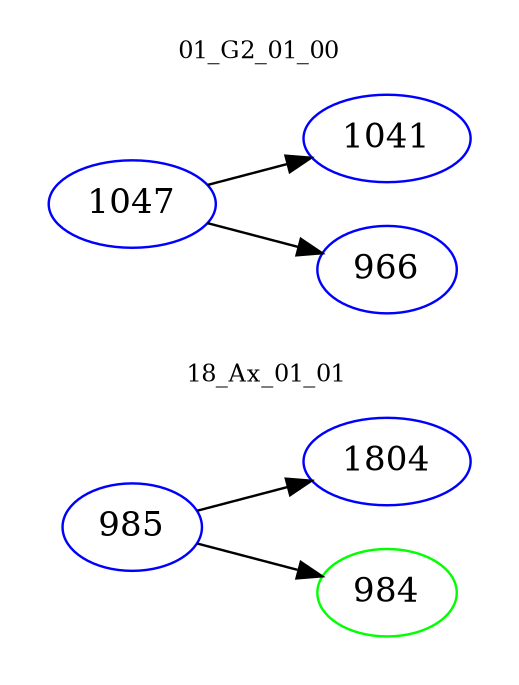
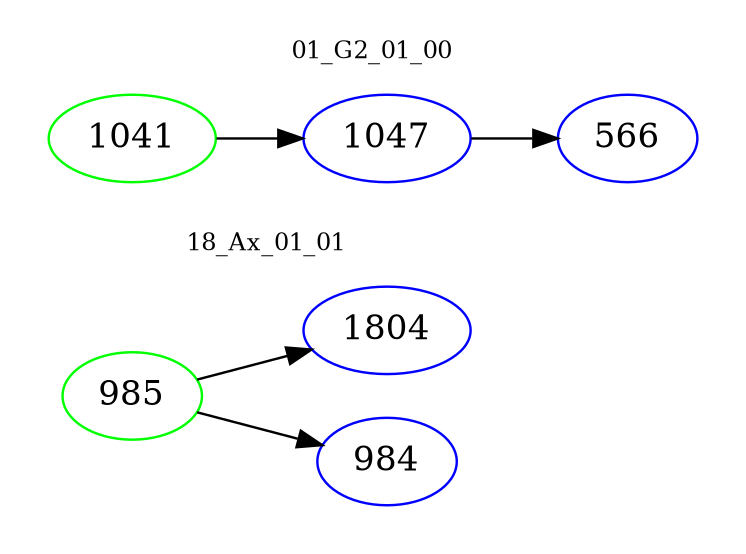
node "1041": color blue -> green
edge "1047" -> "1041": reversed
node "966": label "966" -> "566"
node "985": color blue -> green
node "984": color green -> blue
